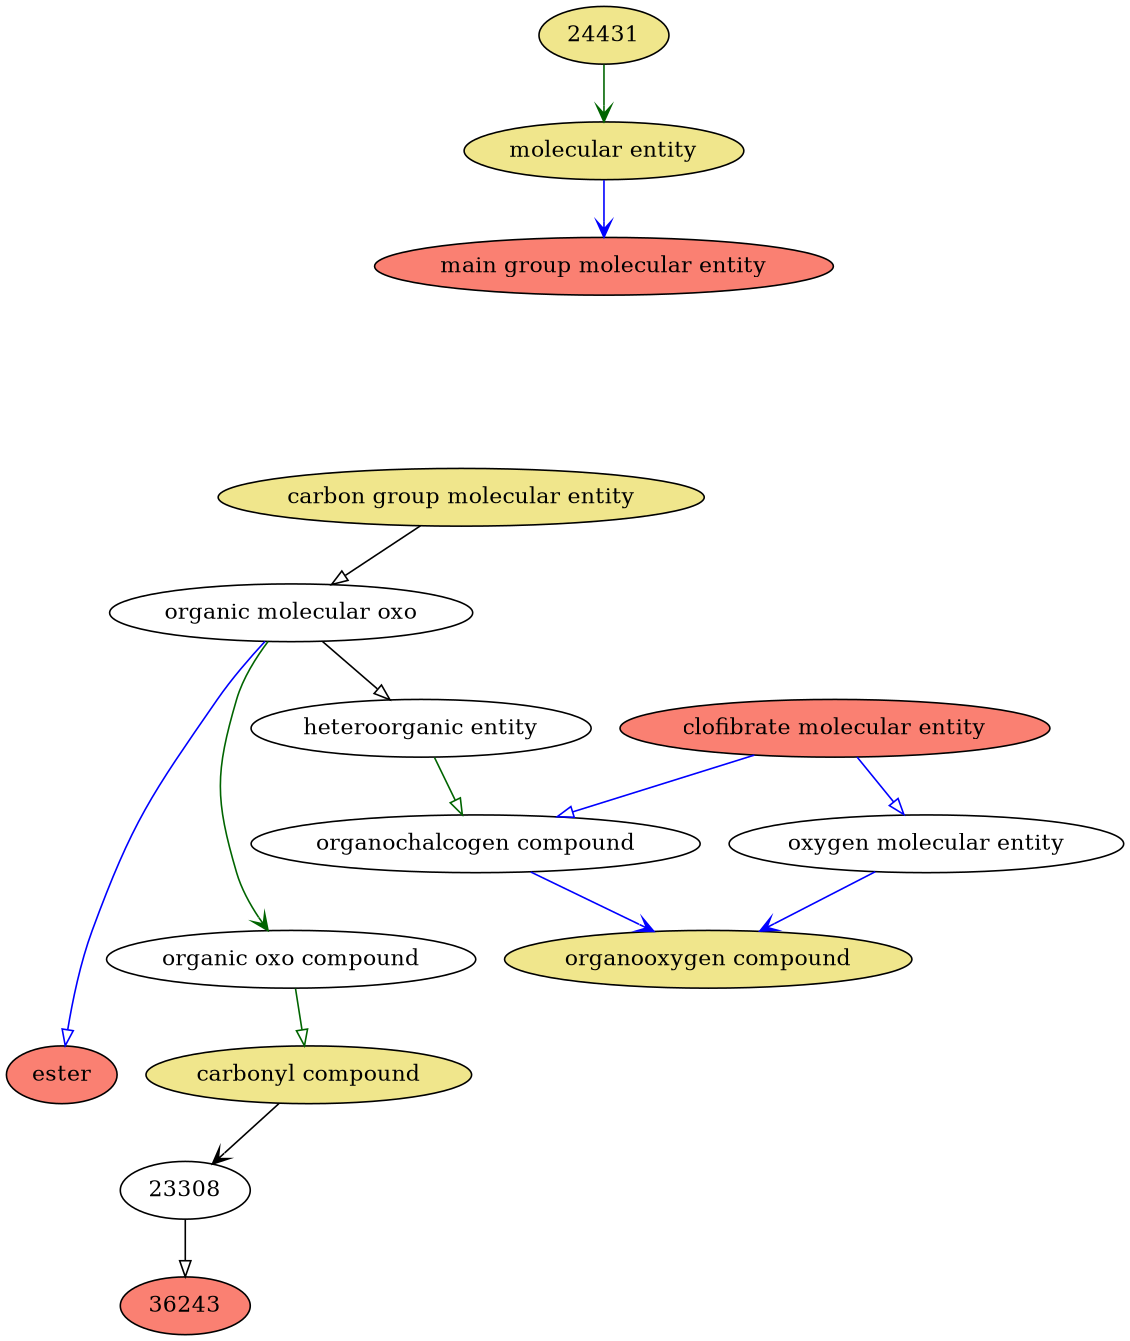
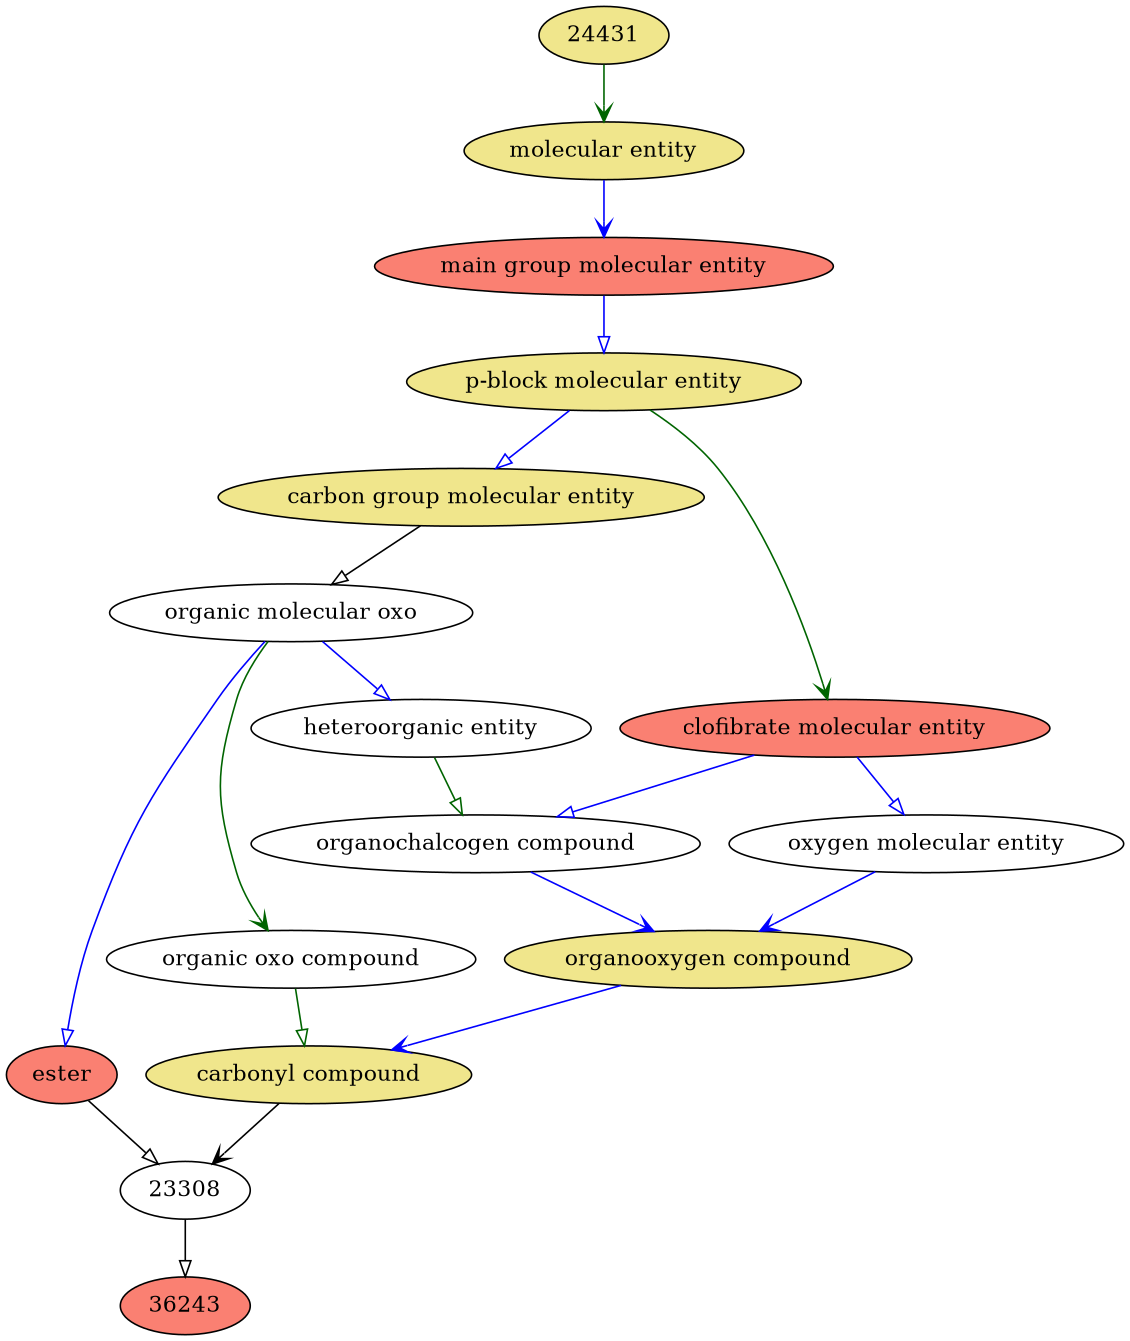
node "p-block molecular entity": added
edge "organic molecular oxo" -> "heteroorganic entity": color black -> blue
edge "organooxygen compound" -> "carbonyl compound": added
edge "ester" -> "23308": added
